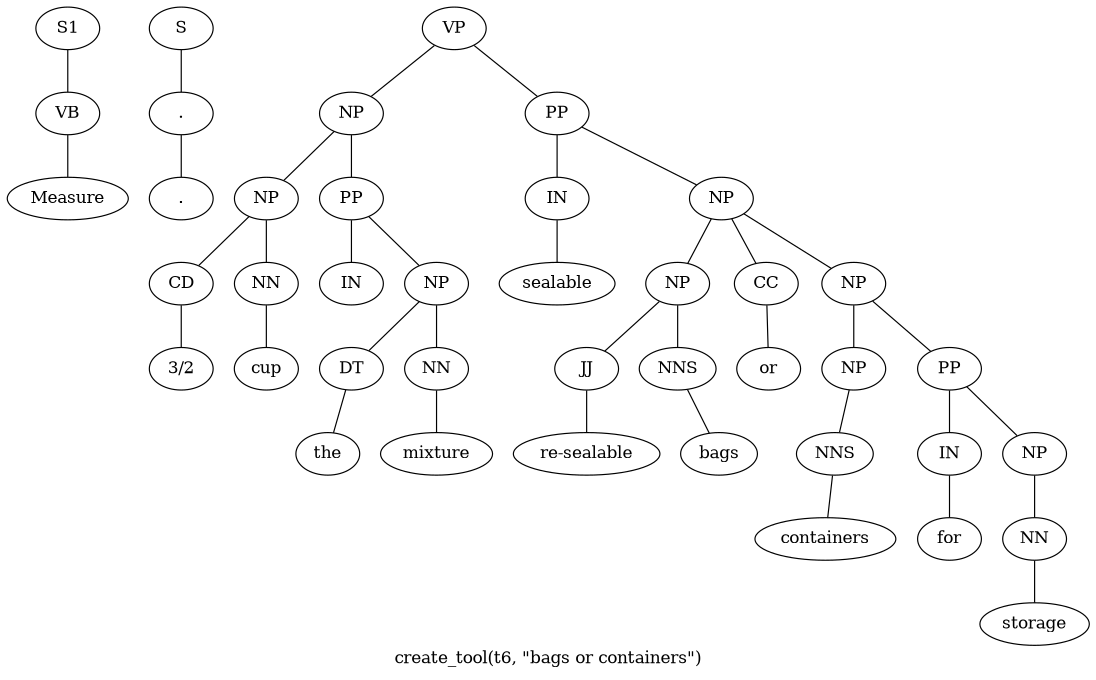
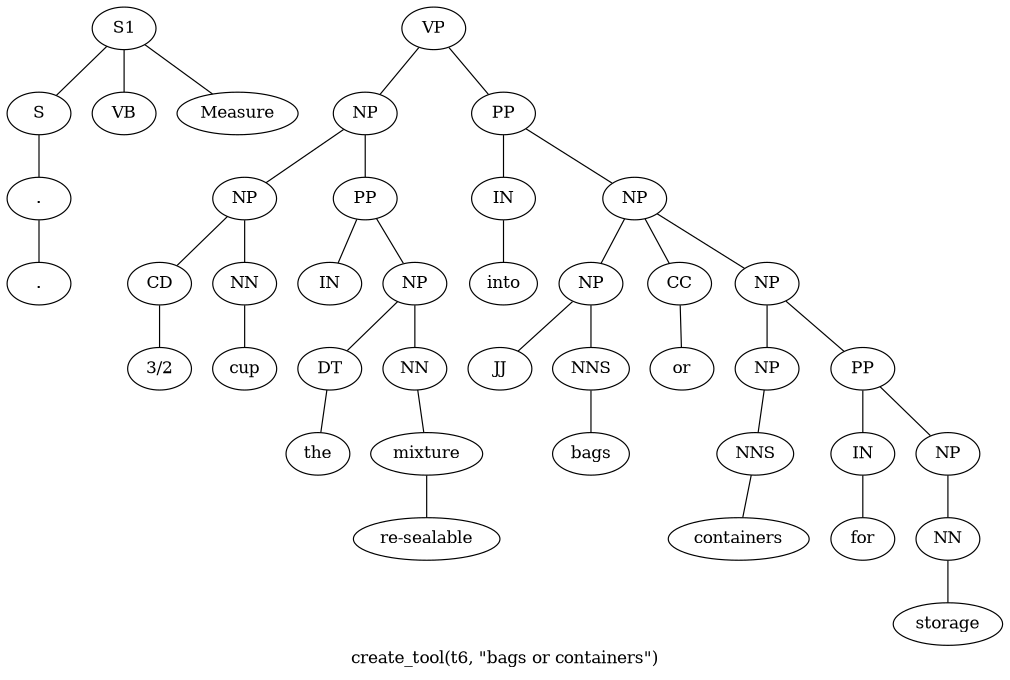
edge "S1" -- "S": added
edge "VB" -- "Measure": now "S1" -- "Measure"
node "sealable": label "sealable" -> "into"
edge "JJ" -- "re-sealable": now "mixture" -- "re-sealable"
